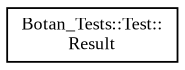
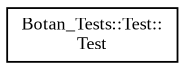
node "Botan_Tests::Test:: Result": label "Botan_Tests::Test:: Result" -> "Botan_Tests::Test:: Test"
